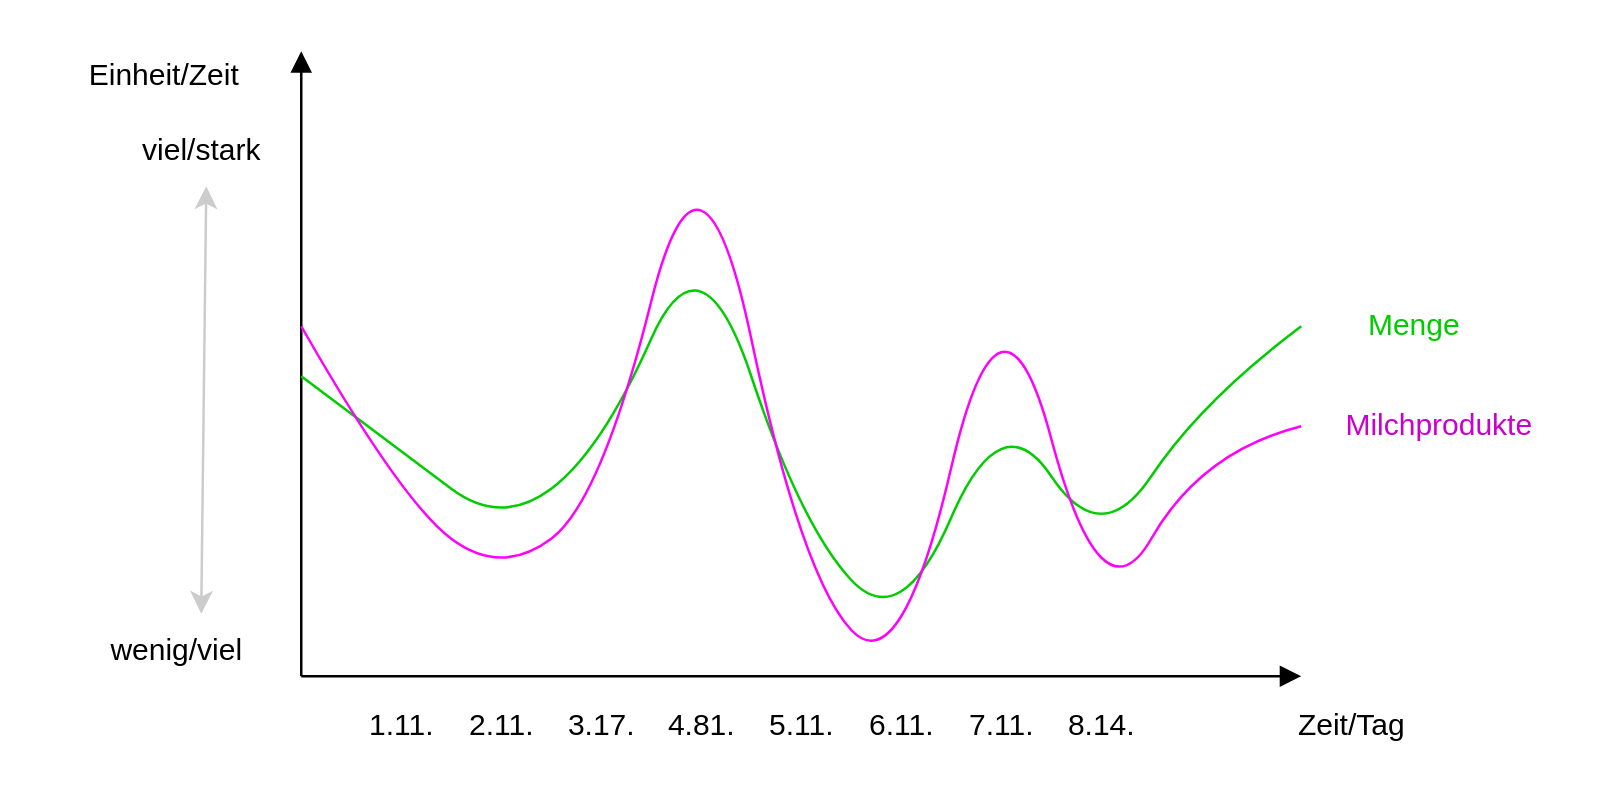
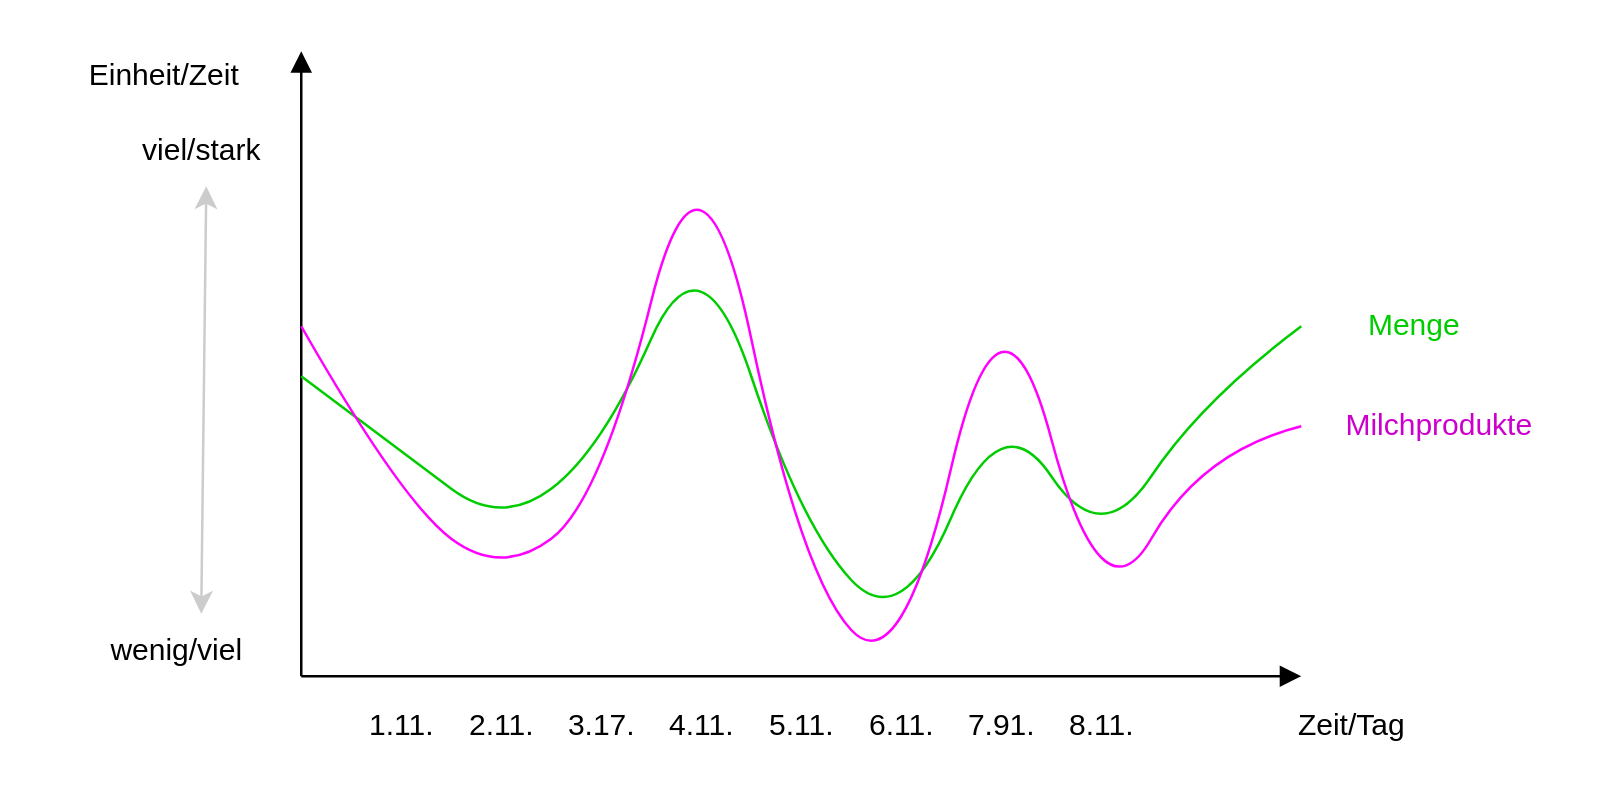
node "4.81.": label "4.81." -> "4.11."
node "7.11.": label "7.11." -> "7.91."
node "8.14.": label "8.14." -> "8.11."
